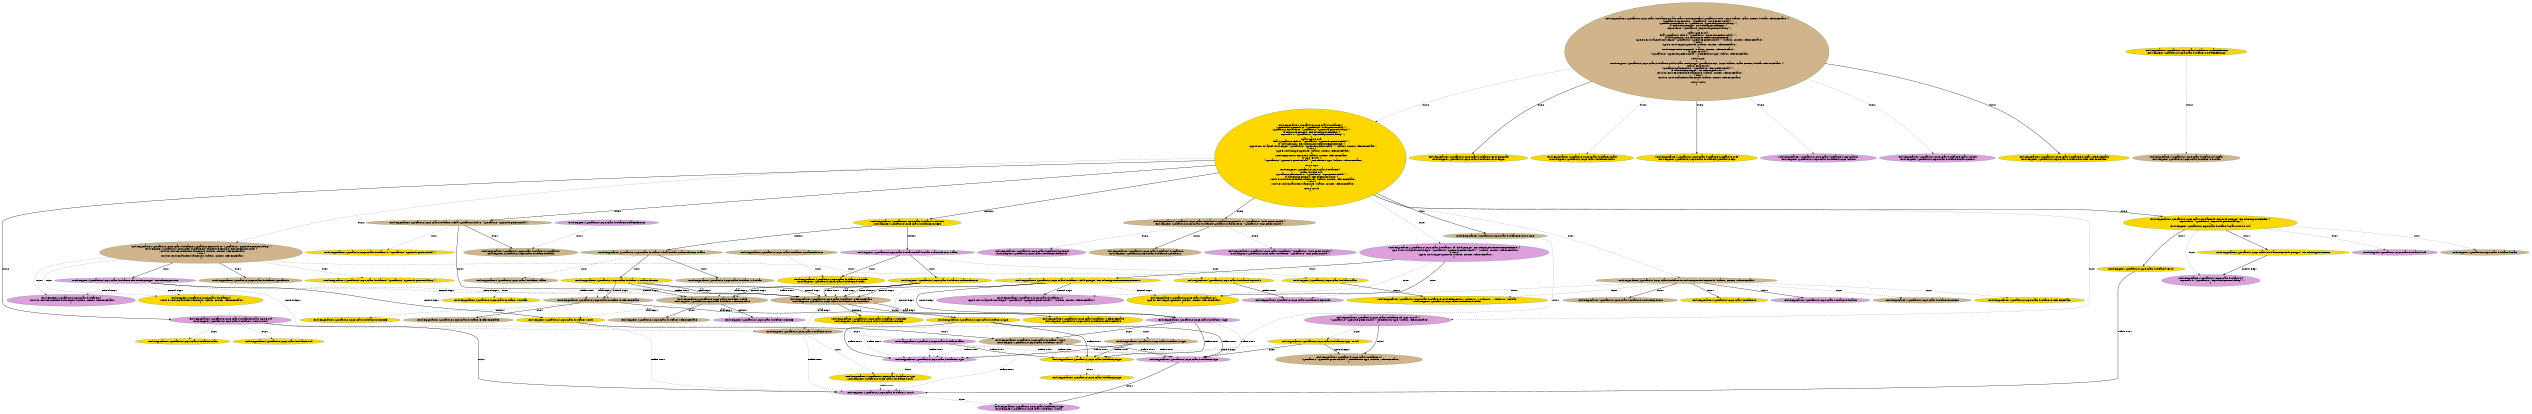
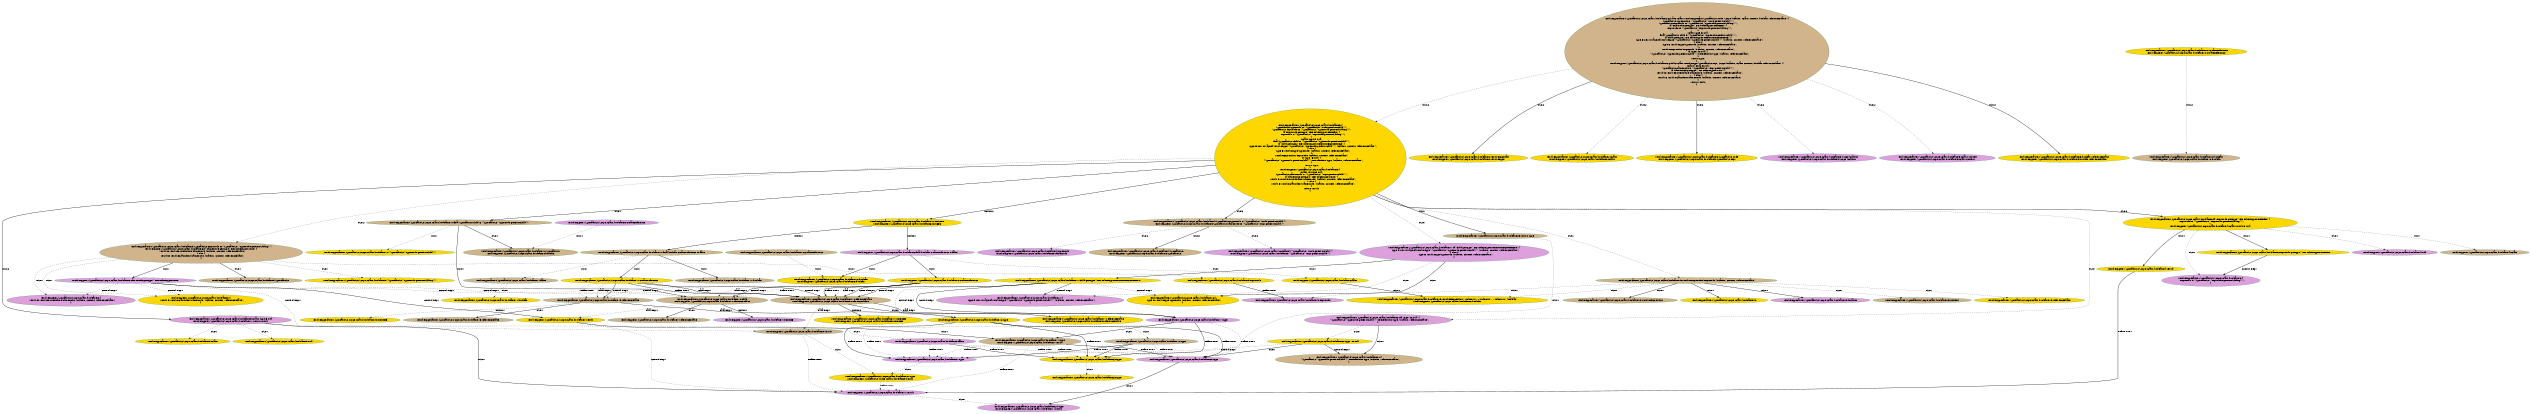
edge "resolveType#?,SymTabAST,Scope,IClass,boolean#7:result" -> "resolveType#?,SymTabAST,Scope,IClass,boolean#11:result": label "Define Use:1" -> "Control Dep:1"
